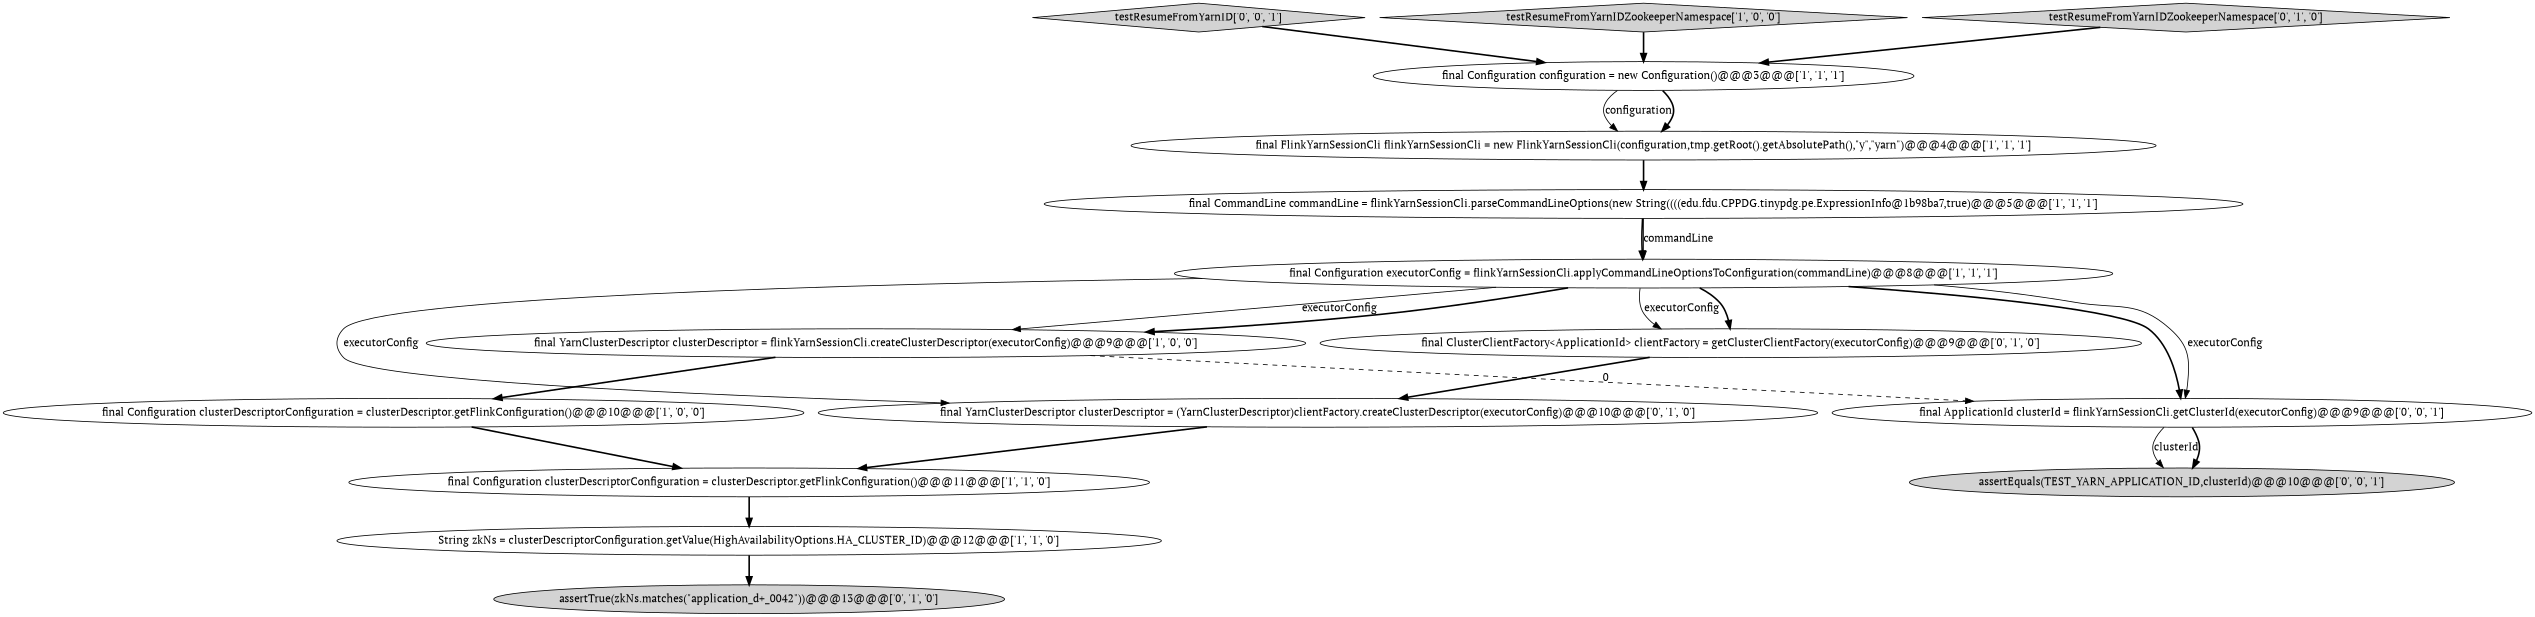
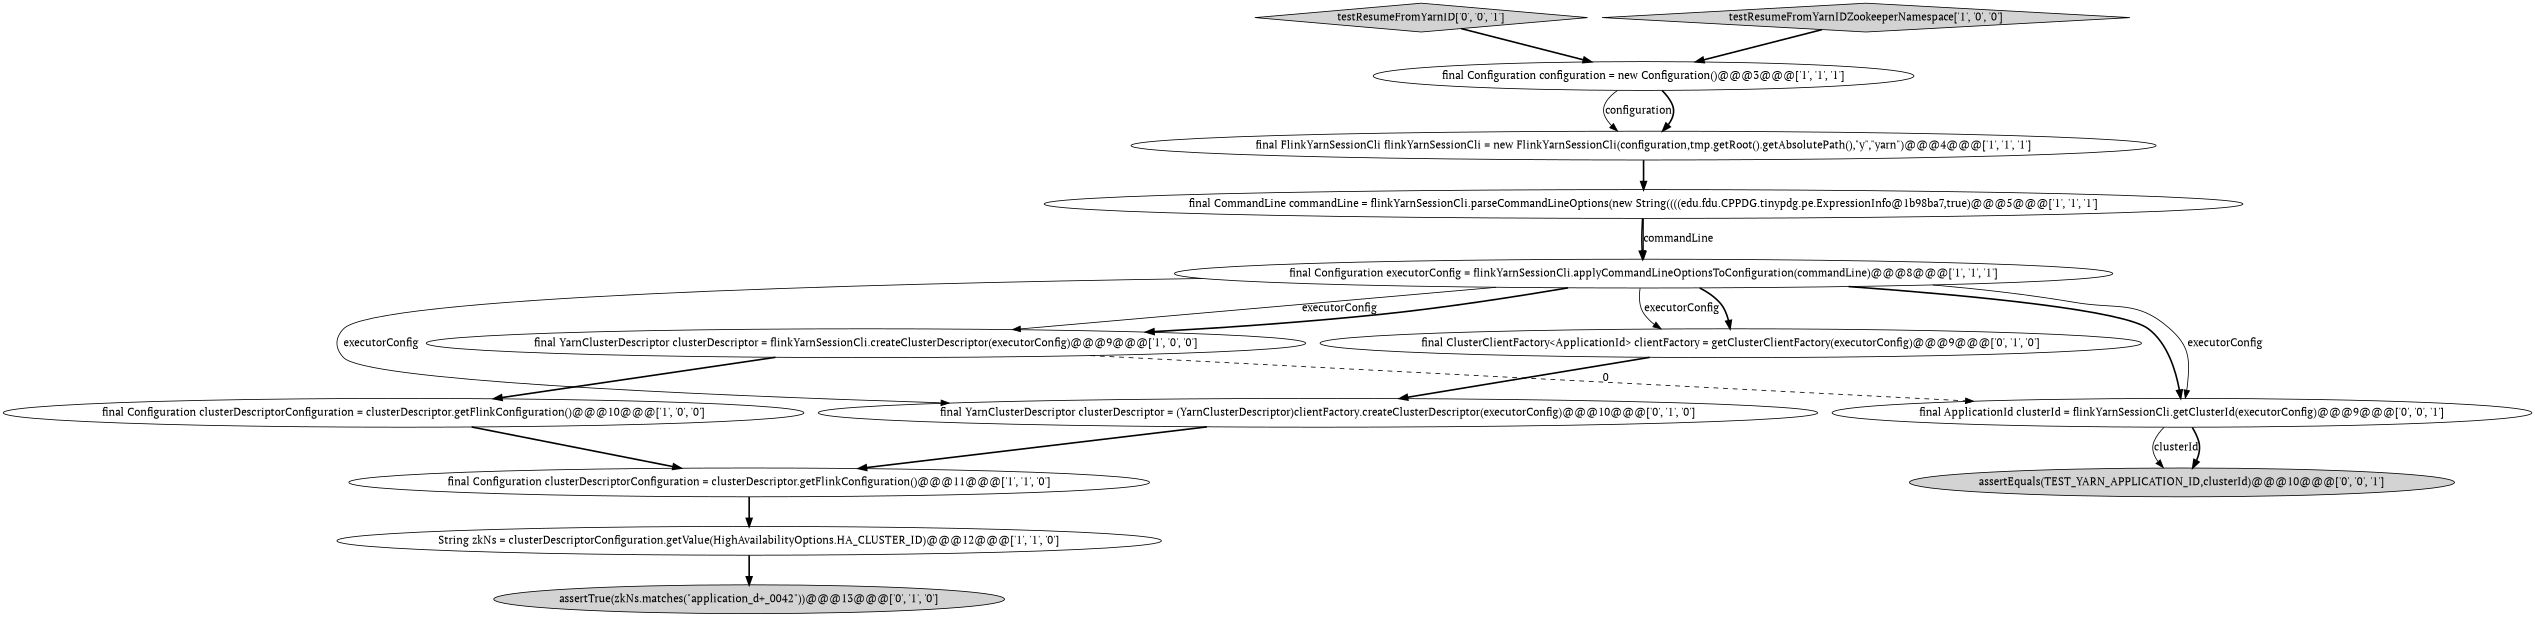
node "testResumeFromYarnIDZookeeperNamespace['0', '1', '0']": removed
